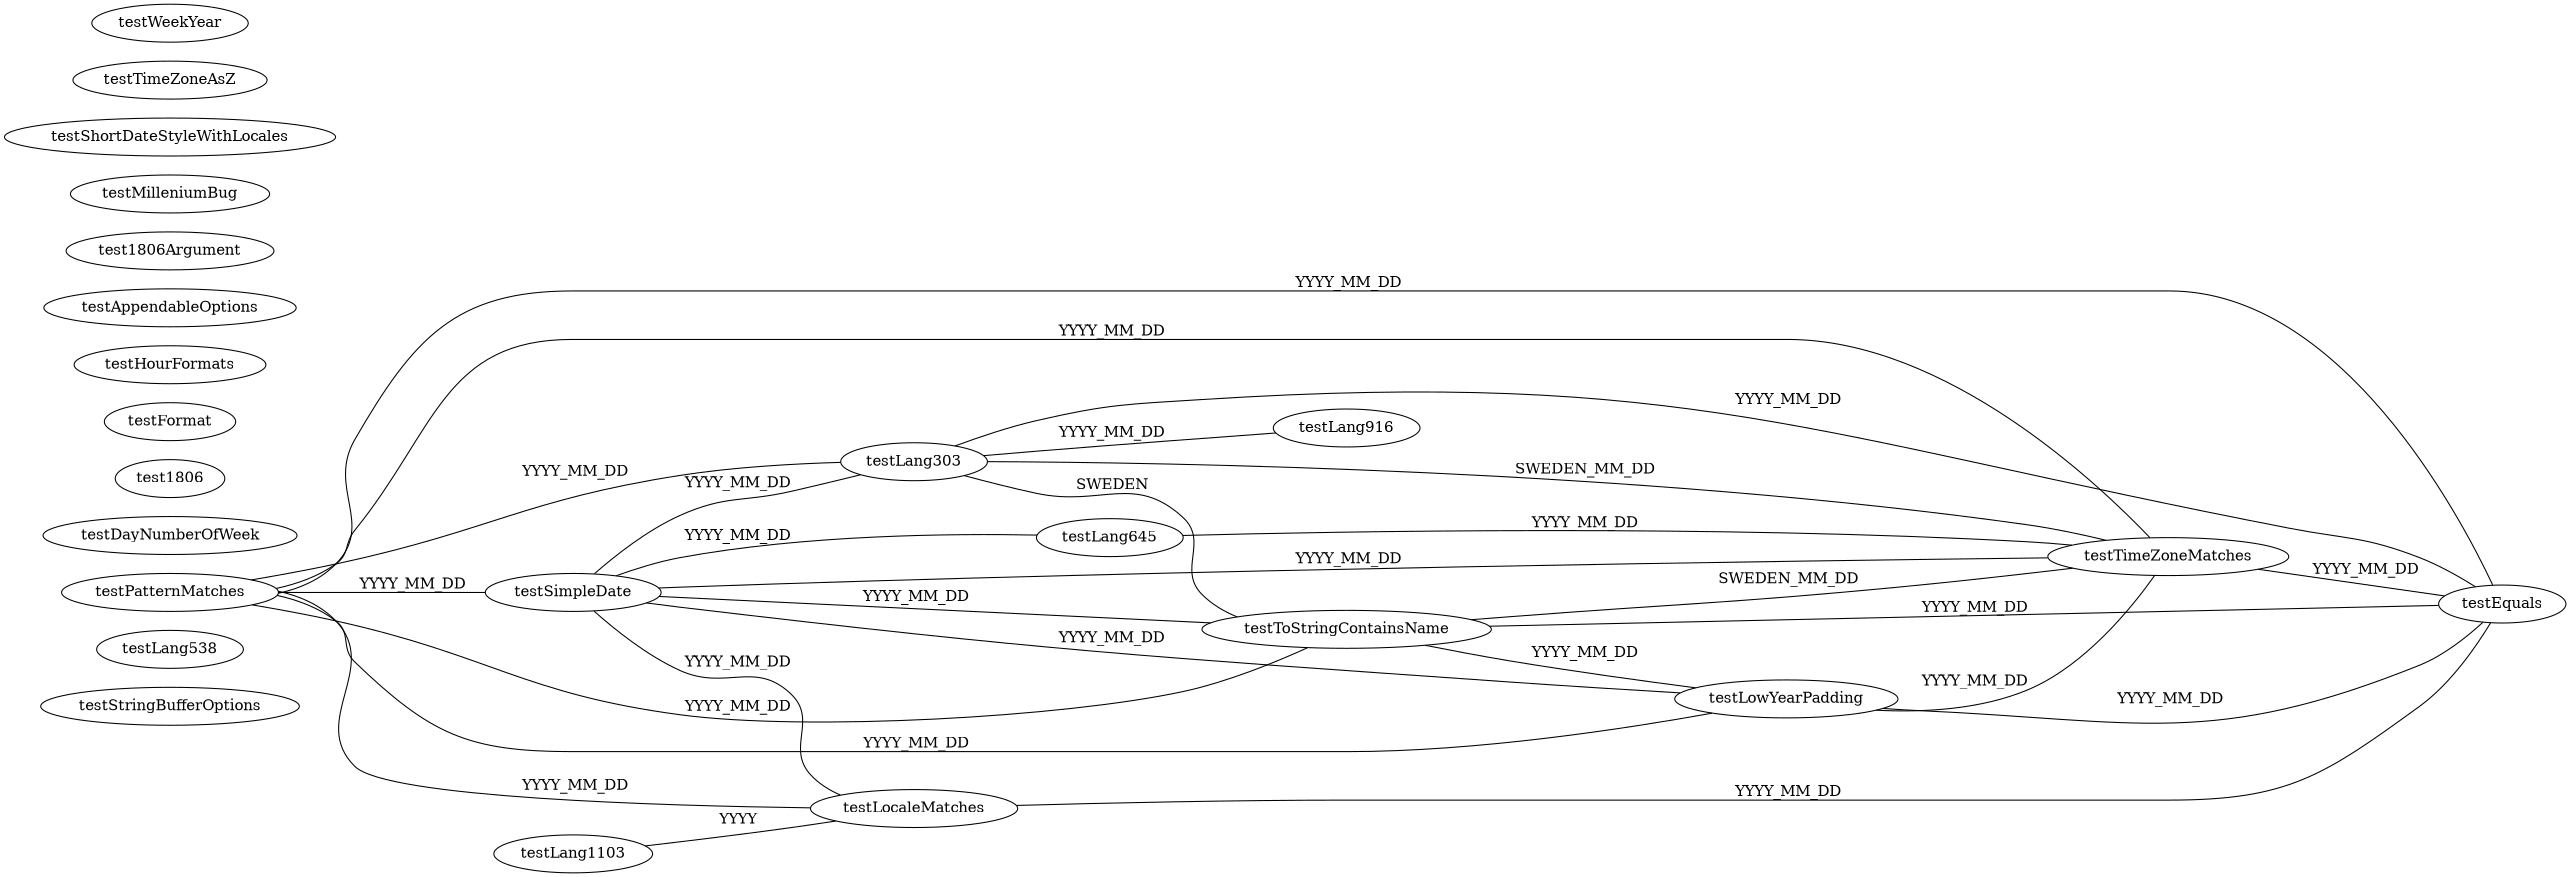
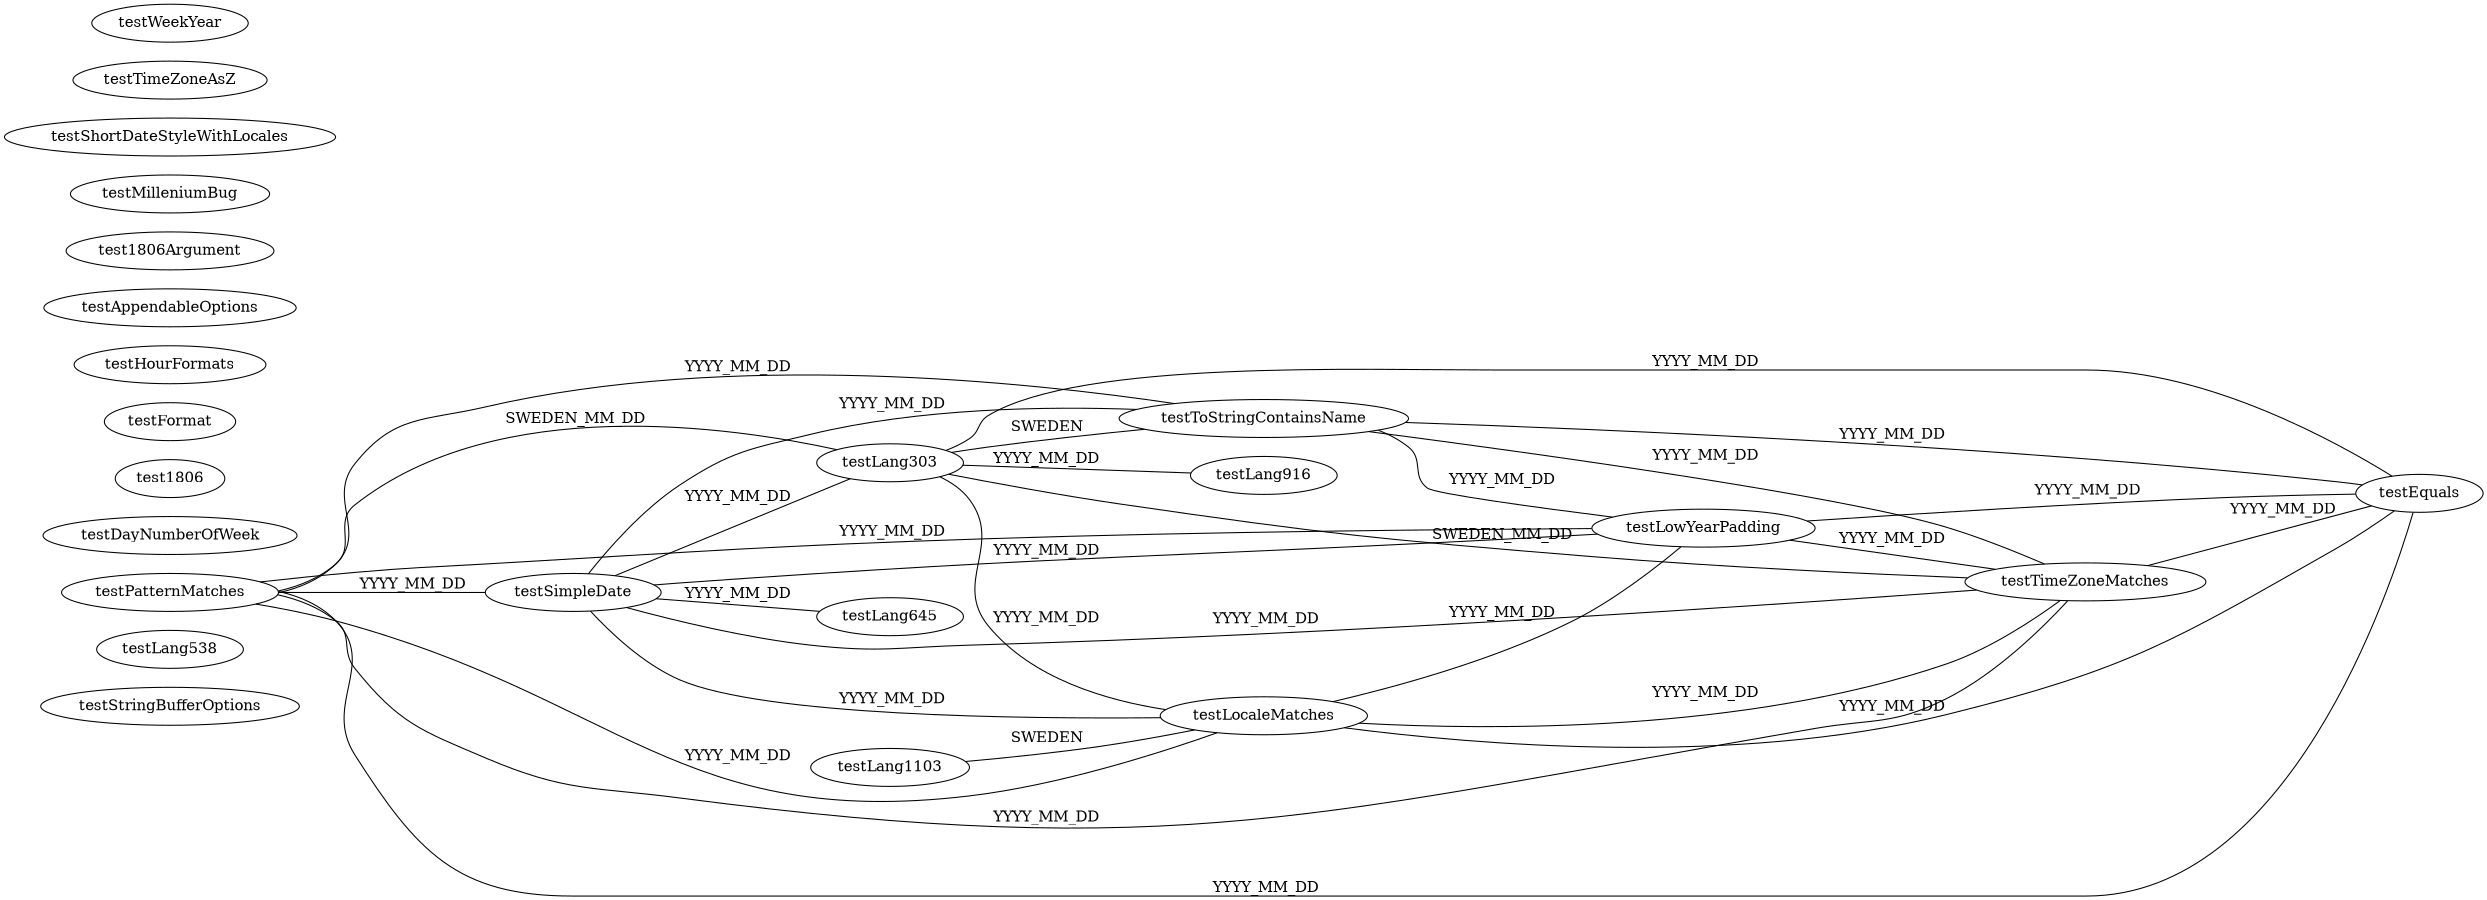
edge "testLang303" -- "testPatternMatches": label " YYYY_MM_DD" -> " SWEDEN_MM_DD"
edge "testLang645" -- "testTimeZoneMatches": now "testLocaleMatches" -- "testTimeZoneMatches"
edge "testTimeZoneMatches" -- "testToStringContainsName": label " SWEDEN_MM_DD" -> " YYYY_MM_DD"
edge "testLang303" -- "testLocaleMatches": added, label "YYYY_MM_DD"
edge "testLowYearPadding" -- "testLocaleMatches": added, label "YYYY_MM_DD"
edge "testLocaleMatches" -- "testLang1103": label " YYYY" -> " SWEDEN"
